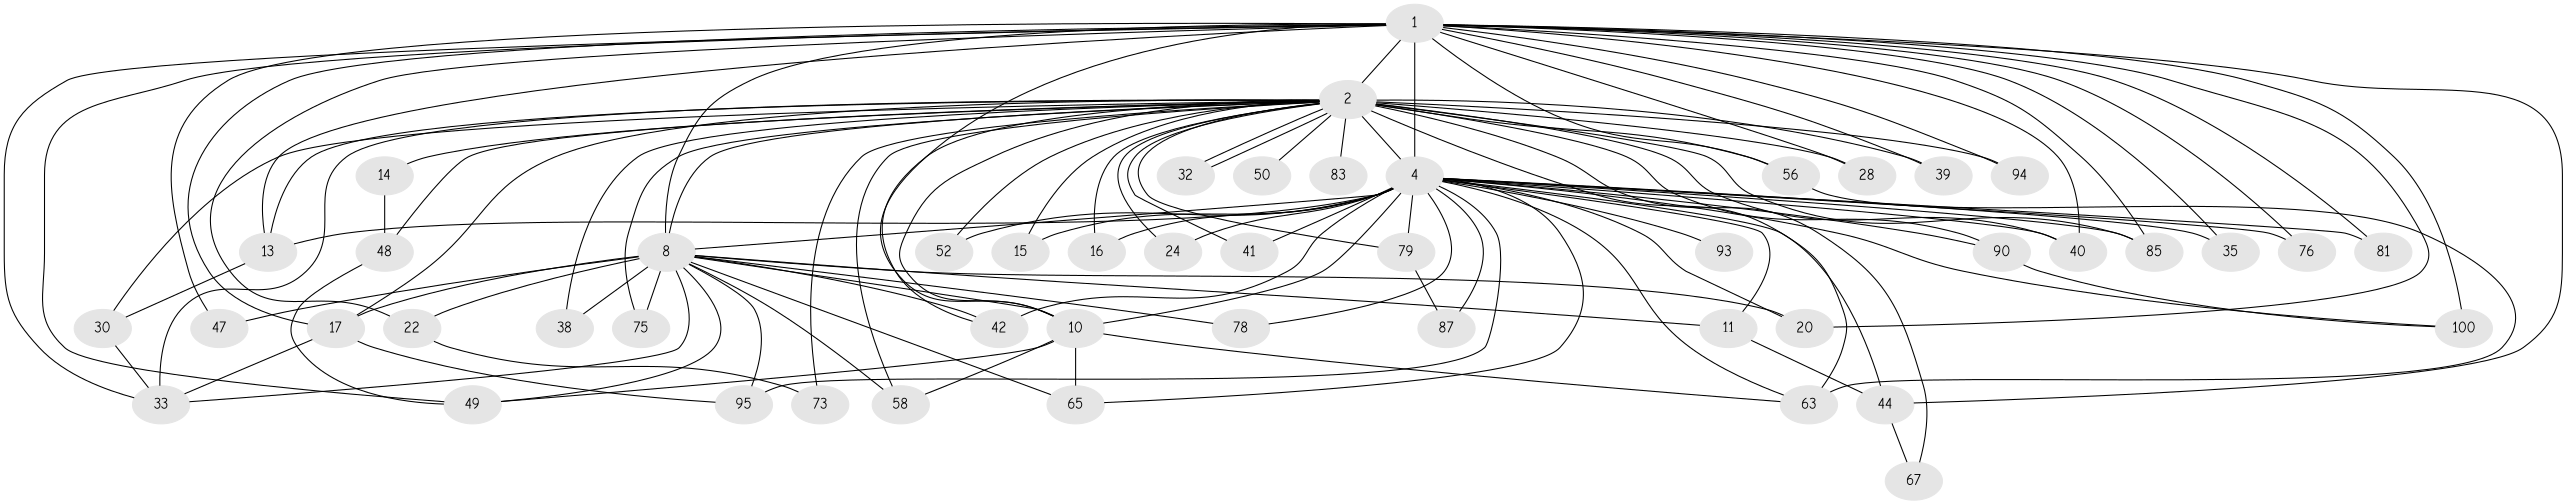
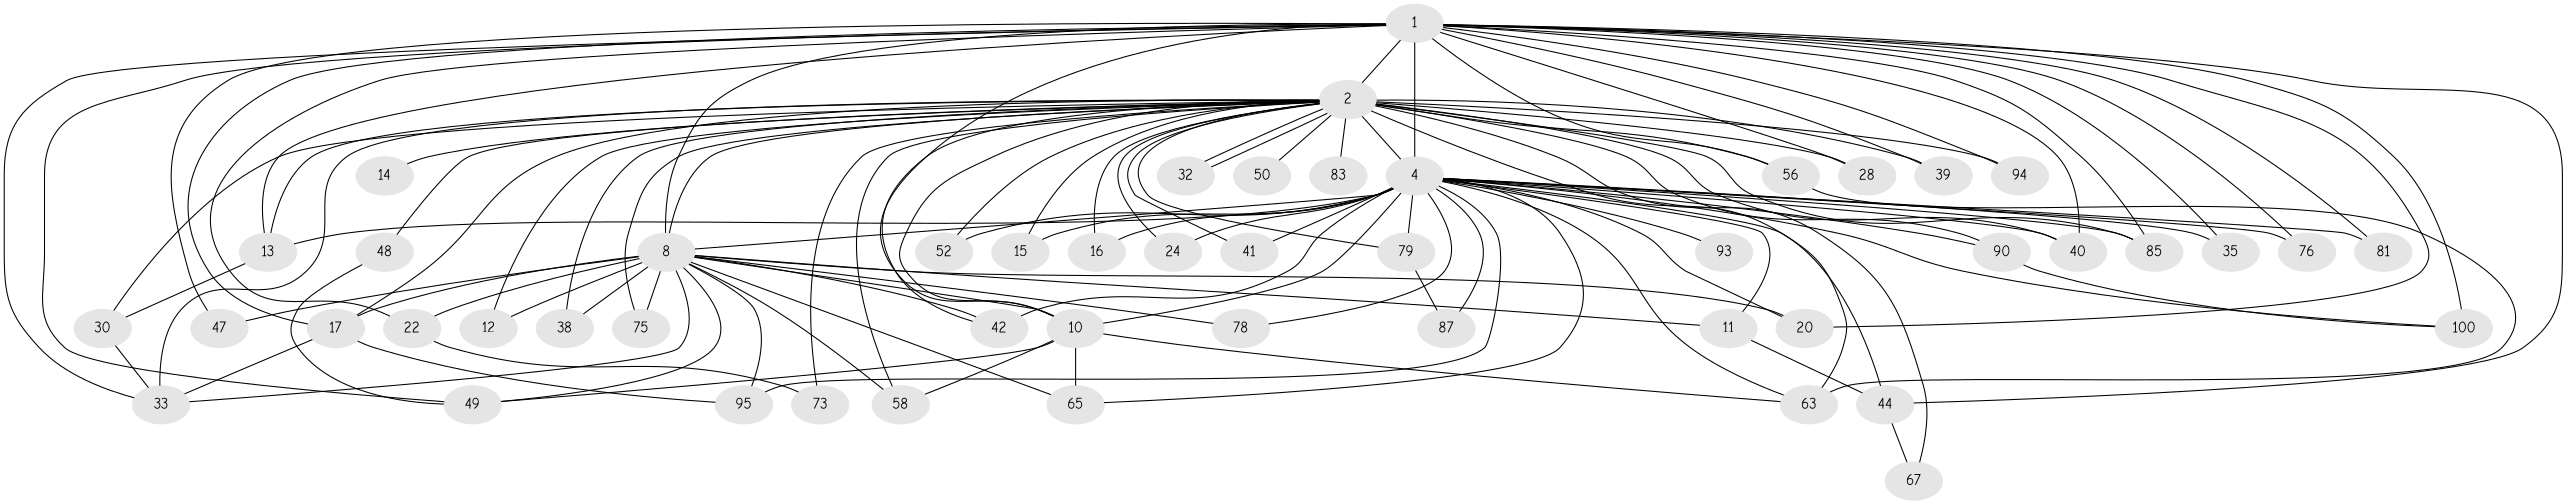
edge "14" -- "48": removed
node "12": added
